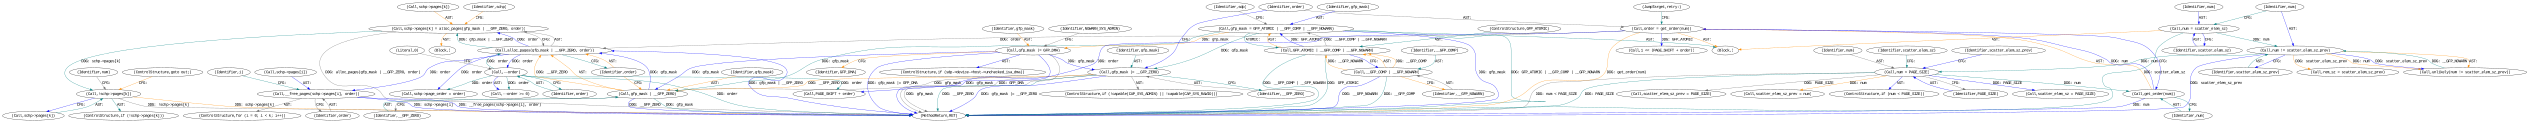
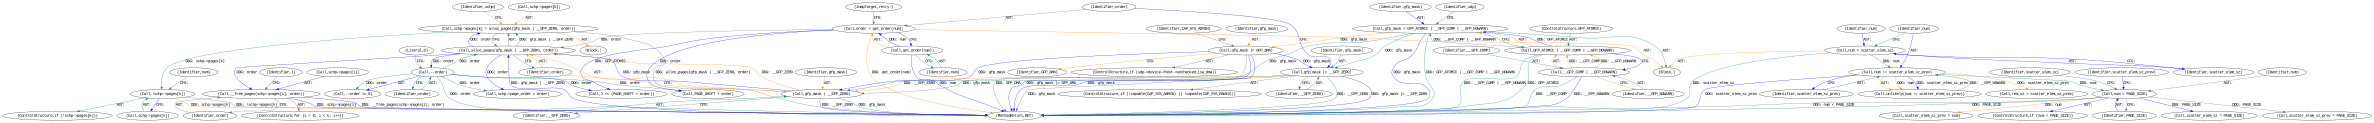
node "(Identifier,NOWARN_SYS_ADMIN)": label "(Identifier,NOWARN_SYS_ADMIN)" -> "(Identifier,CAP_SYS_ADMIN)"
edge "(Call,gfp_mask = GFP_ATOMIC | __GFP_COMP | __GFP_NOWARN)" -> "(Call,GFP_ATOMIC | __GFP_COMP | __GFP_NOWARN)": label "ATOMIC: " -> "CFG: "
edge "(Call,gfp_mask |= GFP_DMA)" -> "(ControlStructure,if (sdp->device->host->unchecked_isa_dma))": color blue -> gray40
node "(ControlStructure,goto out;)": removed
edge "(Call,--order)" -> "(Call,1 << (PAGE_SHIFT + order))": added, label "DDG: order"
edge "(Call,num < PAGE_SIZE)" -> "(Call,get_order(num))": removed, label "DDG: num"
